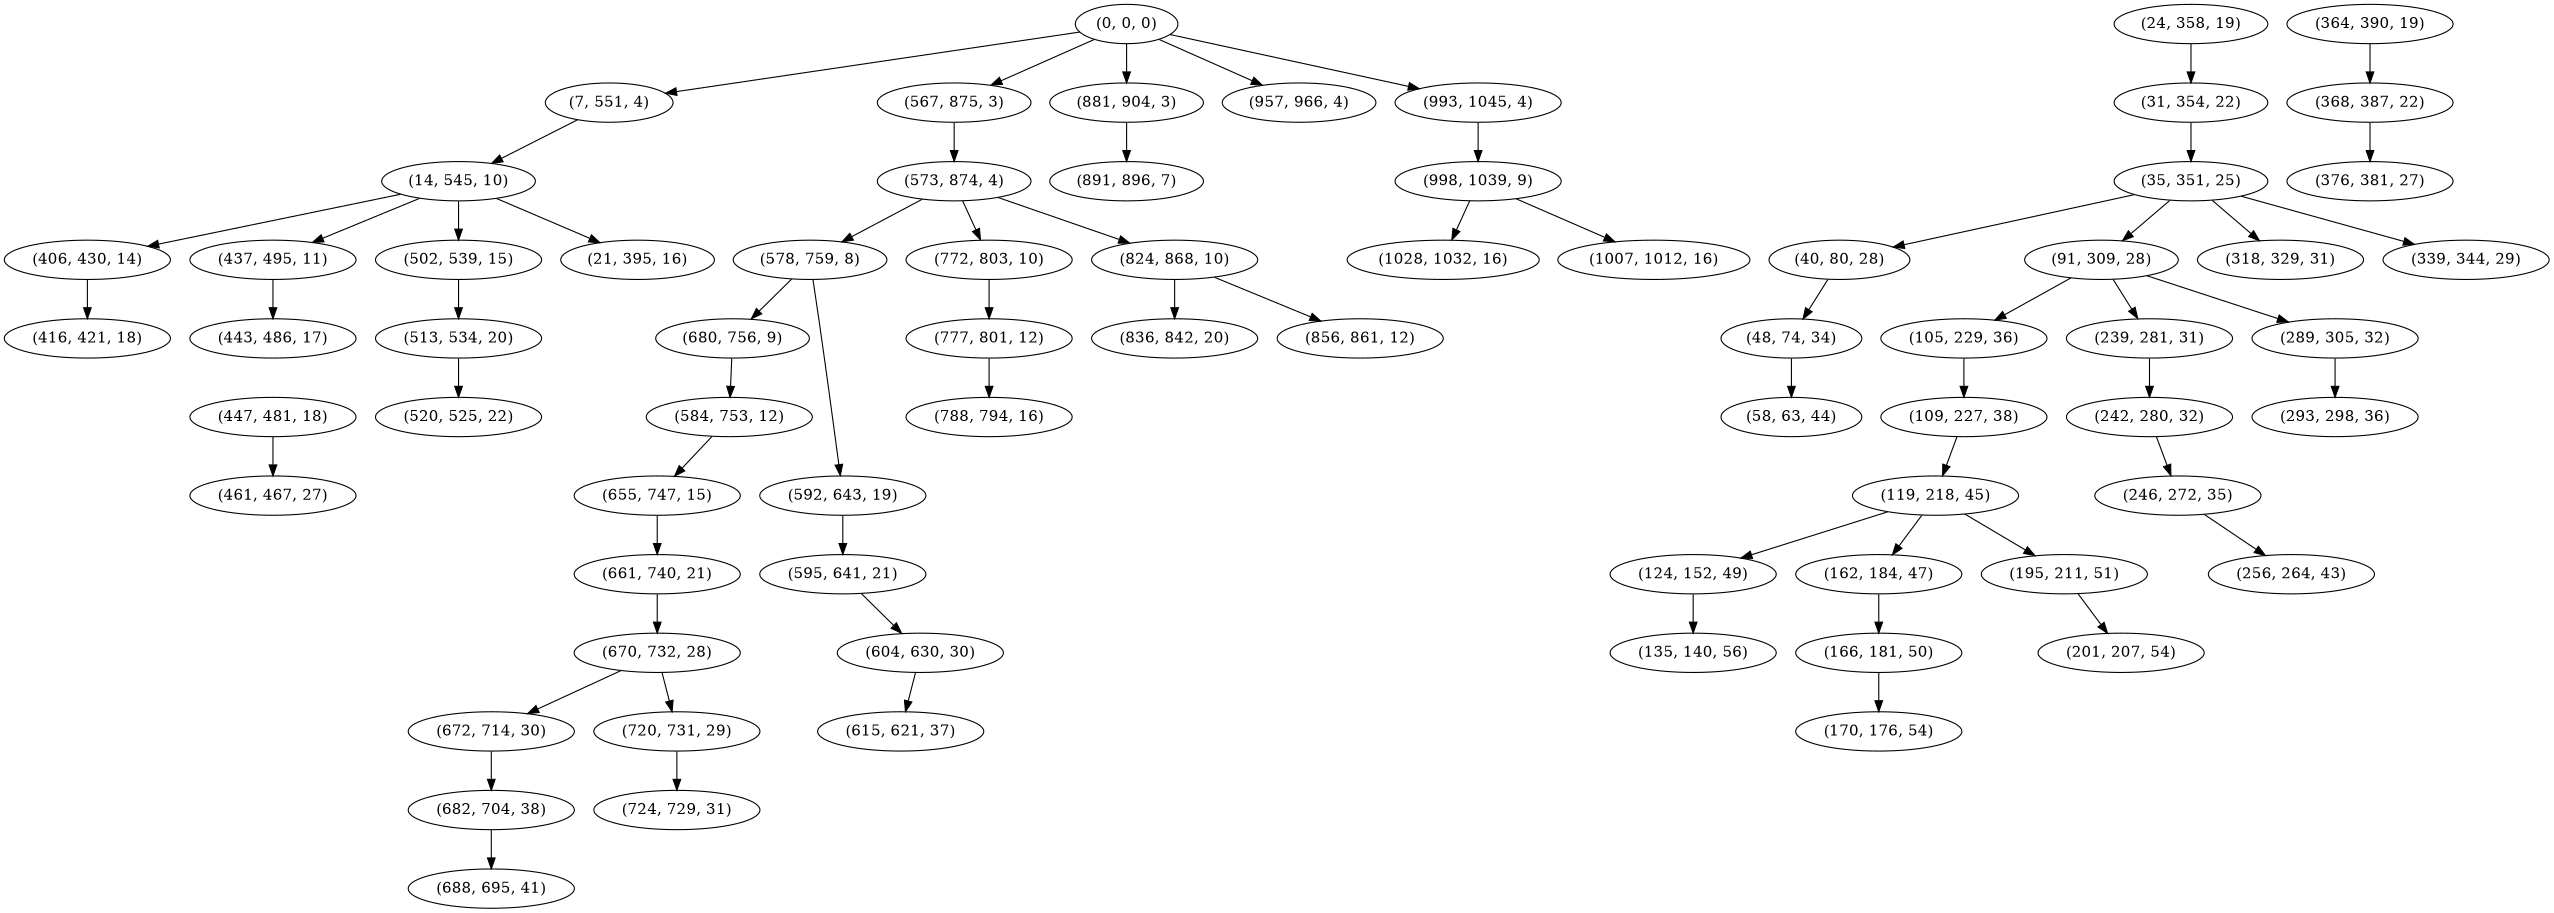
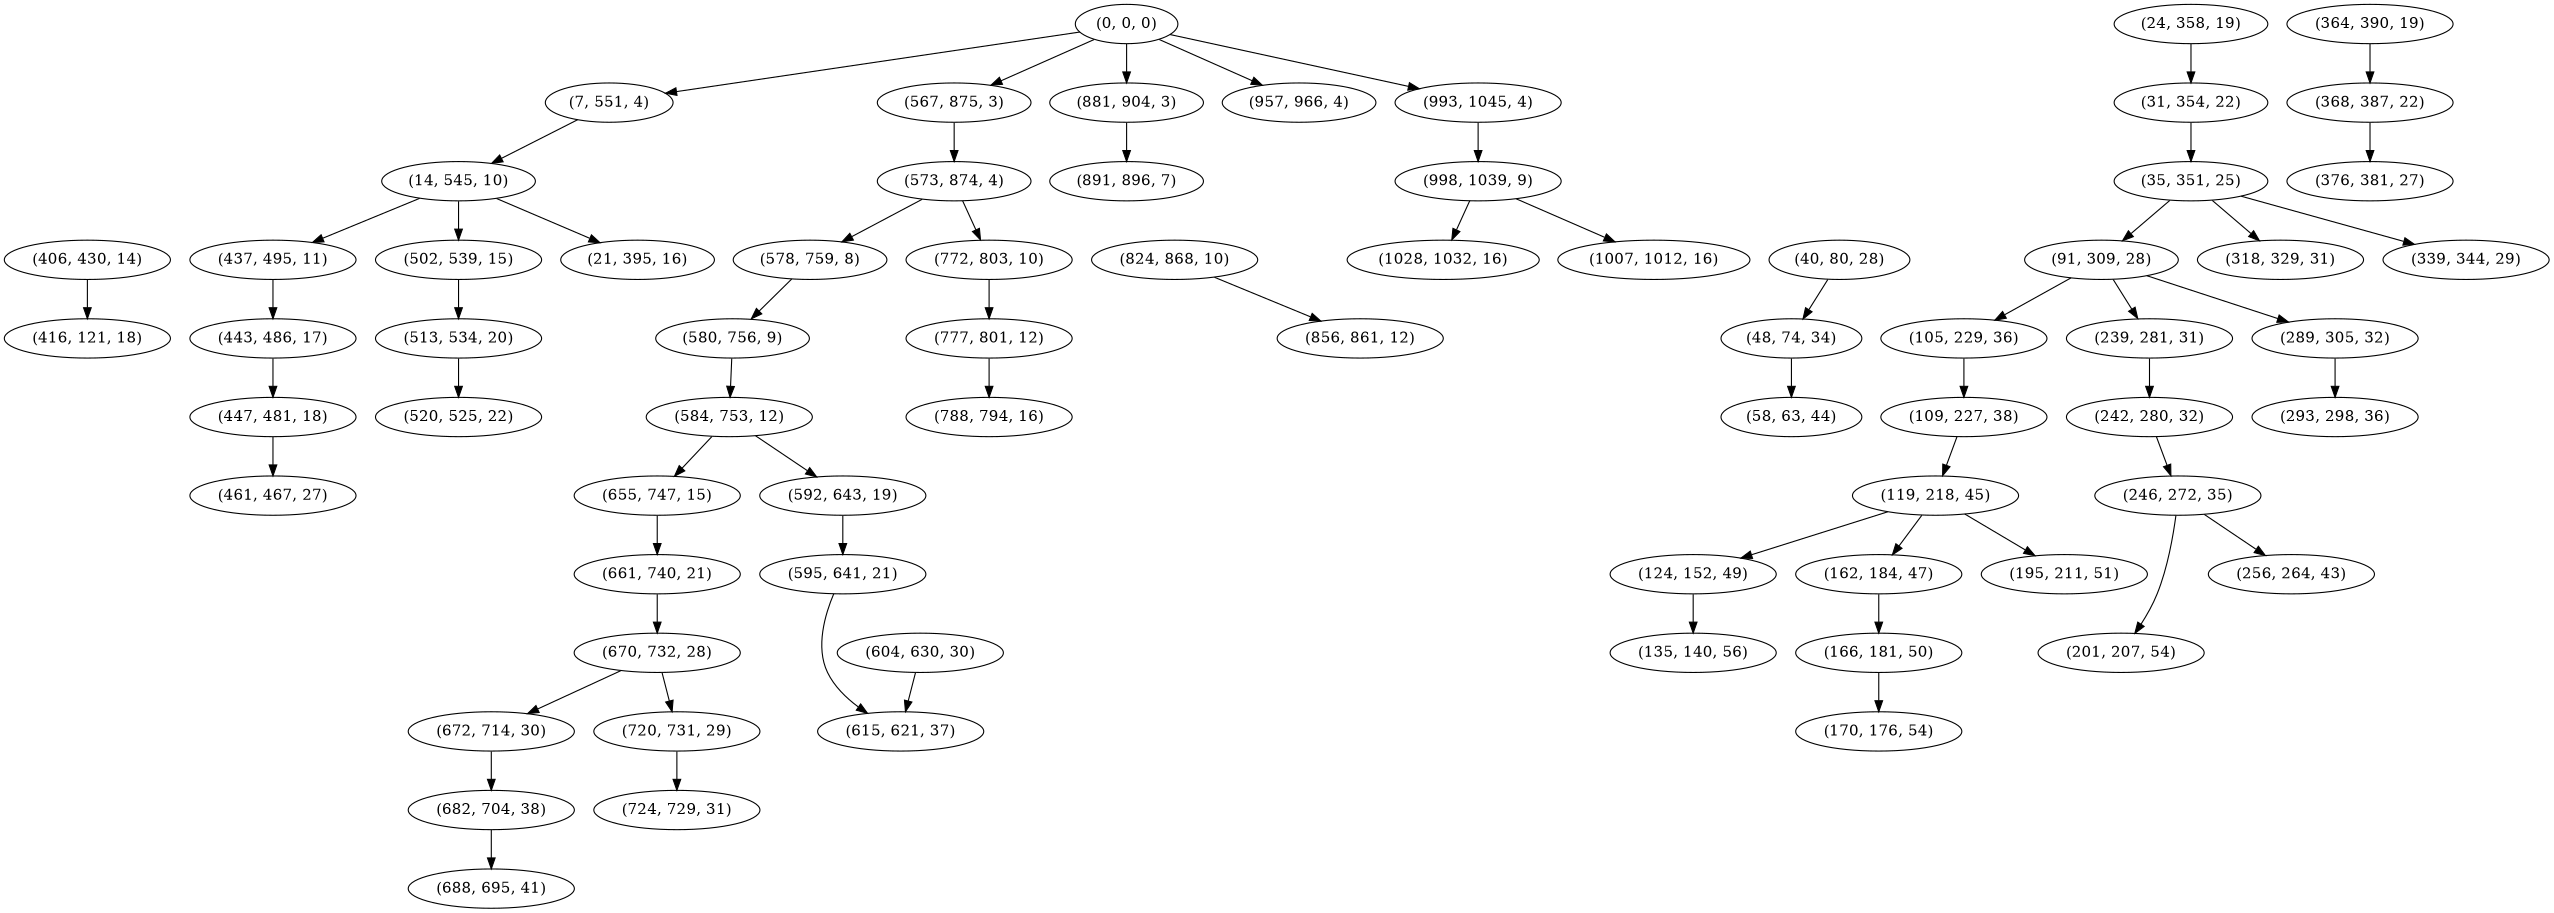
edge "(573, 874, 4)" -> "(824, 868, 10)": removed
edge "(14, 545, 10)" -> "(406, 430, 14)": removed
edge "(35, 351, 25)" -> "(40, 80, 28)": removed
node "(416, 421, 18)": label "(416, 421, 18)" -> "(416, 121, 18)"
node "(680, 756, 9)": label "(680, 756, 9)" -> "(580, 756, 9)"
node "(836, 842, 20)": removed
edge "(443, 486, 17)" -> "(447, 481, 18)": added
edge "(578, 759, 8)" -> "(592, 643, 19)": now "(584, 753, 12)" -> "(592, 643, 19)"
edge "(595, 641, 21)" -> "(604, 630, 30)": now "(595, 641, 21)" -> "(615, 621, 37)"
edge "(195, 211, 51)" -> "(201, 207, 54)": now "(246, 272, 35)" -> "(201, 207, 54)"
